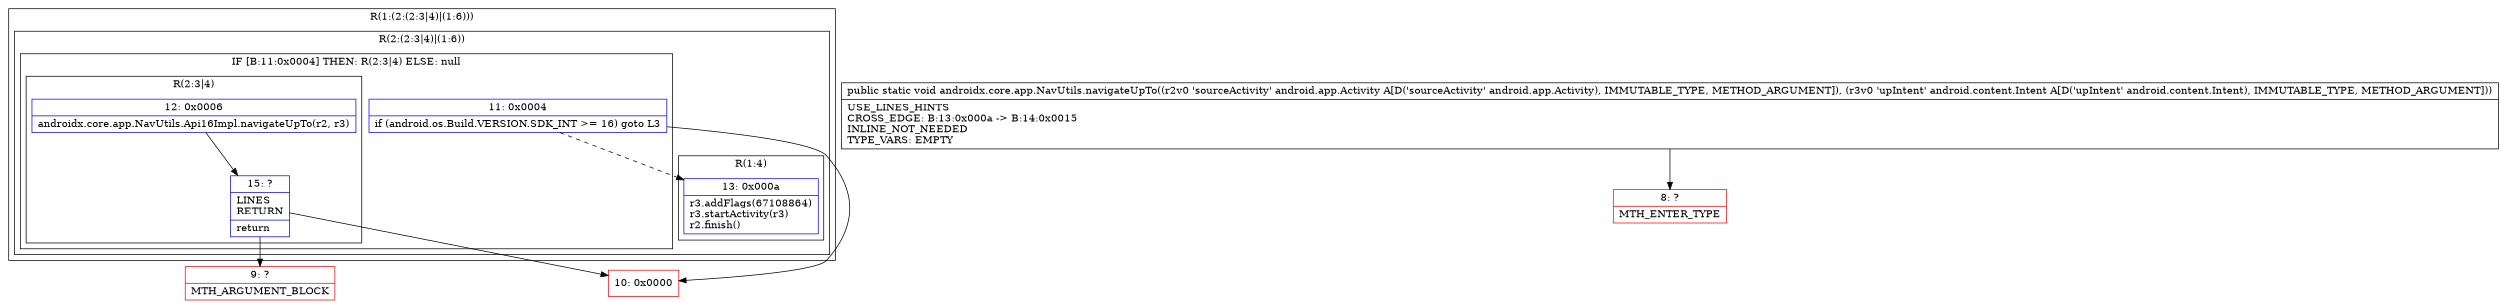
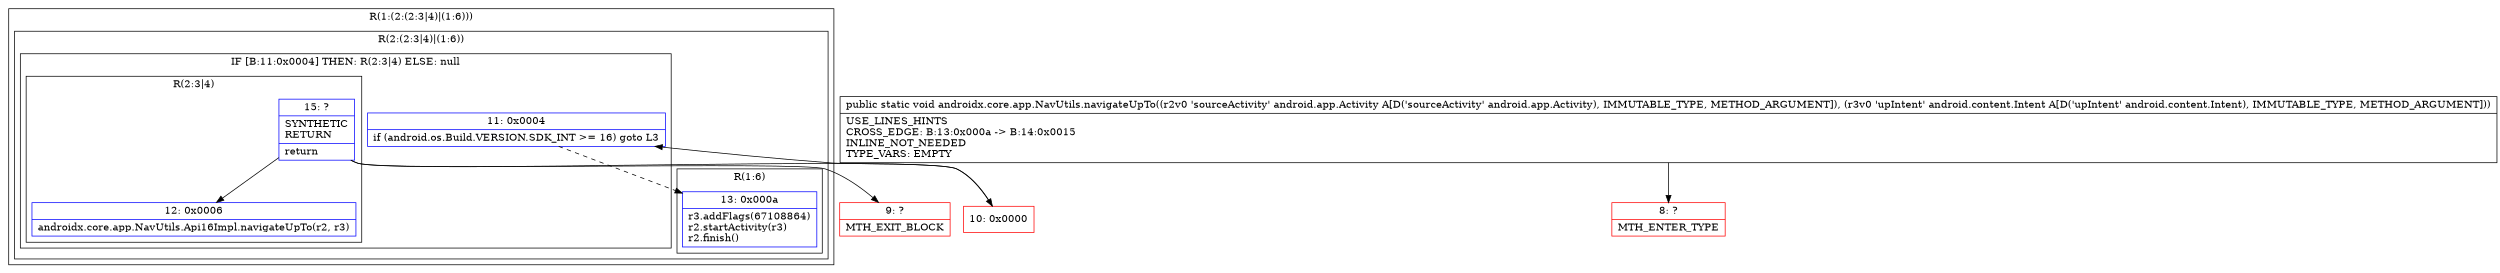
edge "12: 0x0006" -> "15: ?": reversed
cluster "R(1:4)": label "R(1:4)" -> "R(1:6)"
edge "11: 0x0004" -> "10: 0x0000": reversed
node "15: ?": text "LINES" -> "SYNTHETIC"
node "13: 0x000a": text "r3.startActivity(r3)" -> "r2.startActivity(r3)"
node "9: ?": text "MTH_ARGUMENT_BLOCK" -> "MTH_EXIT_BLOCK"
